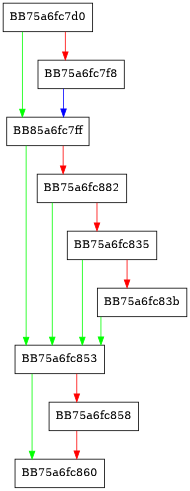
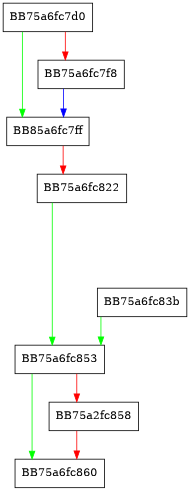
node "BB75a6fc882": label "BB75a6fc882" -> "BB75a6fc822"
edge "BB85a6fc7ff" -> "BB75a6fc853": removed
node "BB75a6fc835": removed
node "BB75a6fc858": label "BB75a6fc858" -> "BB75a2fc858"
